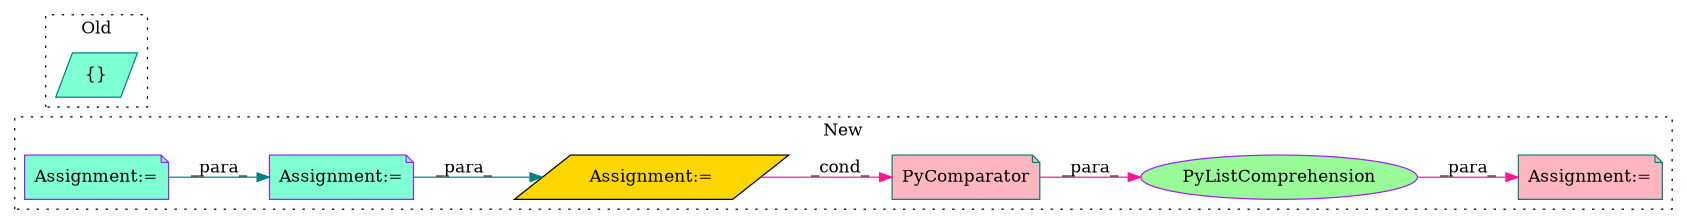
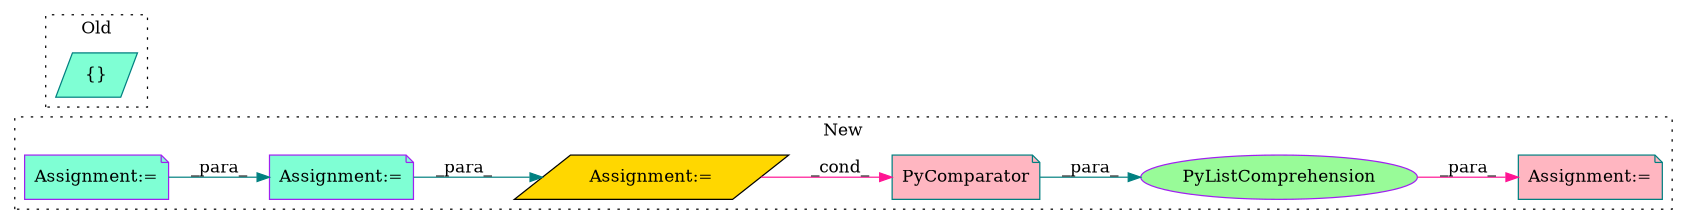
edge "PyComparator" -> "PyListComprehension": color deeppink -> teal
